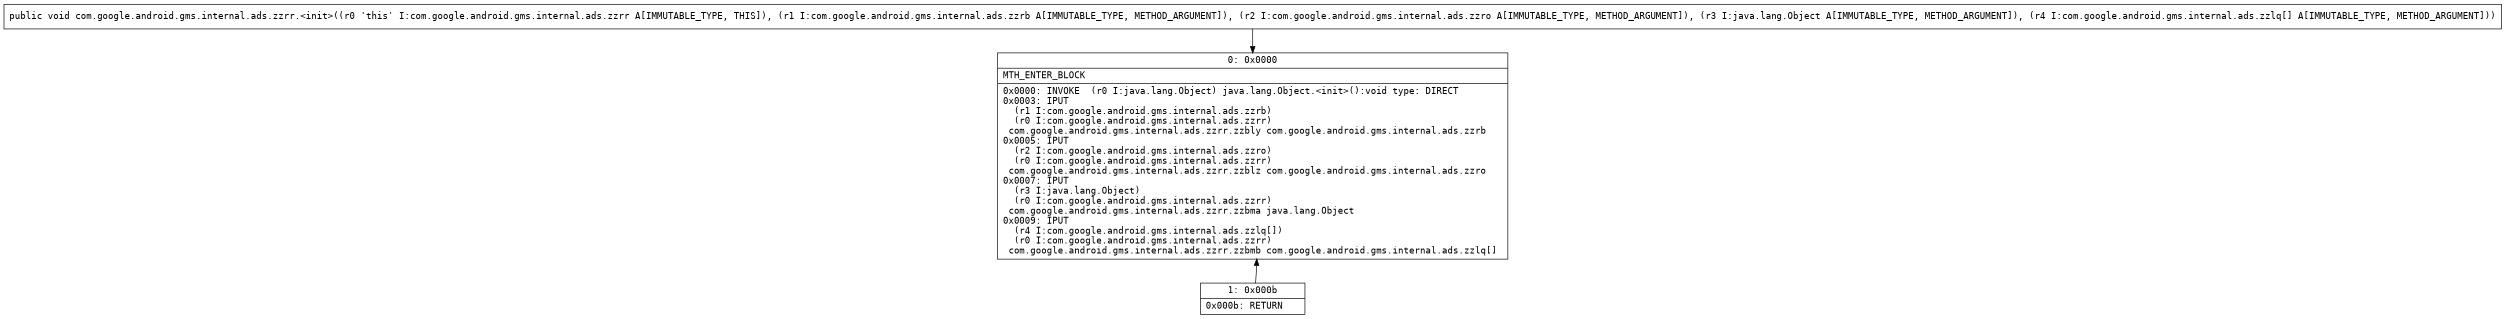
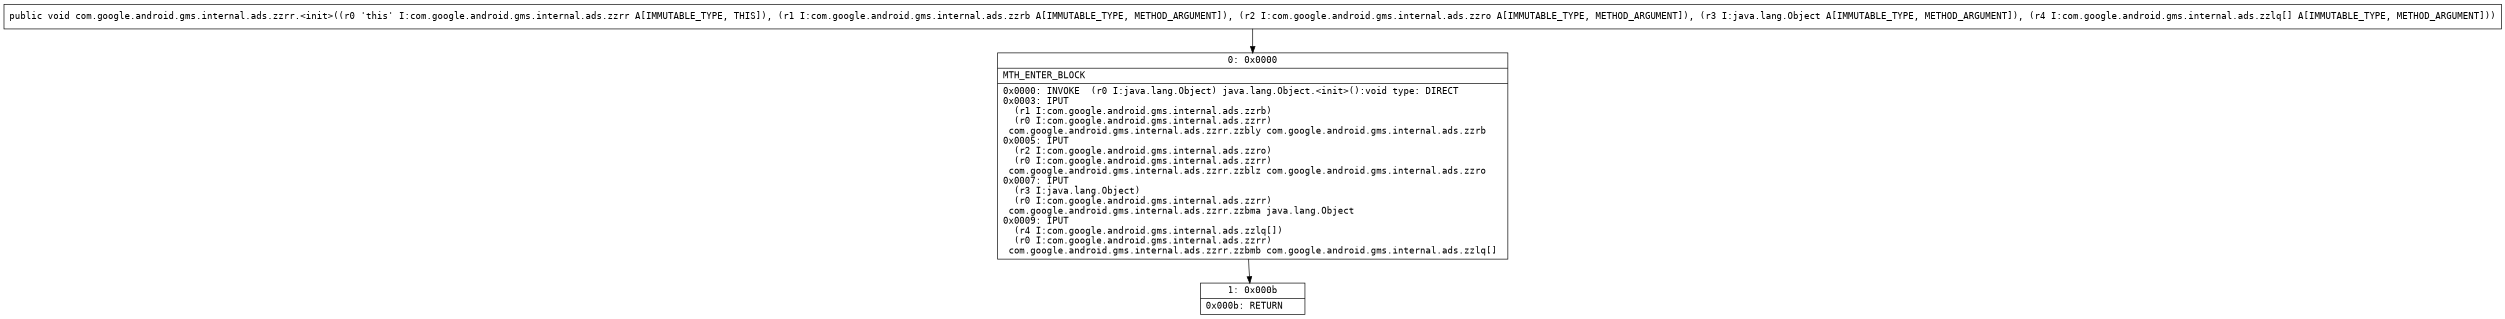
edge "1: 0x000b" -> "0: 0x0000": reversed
